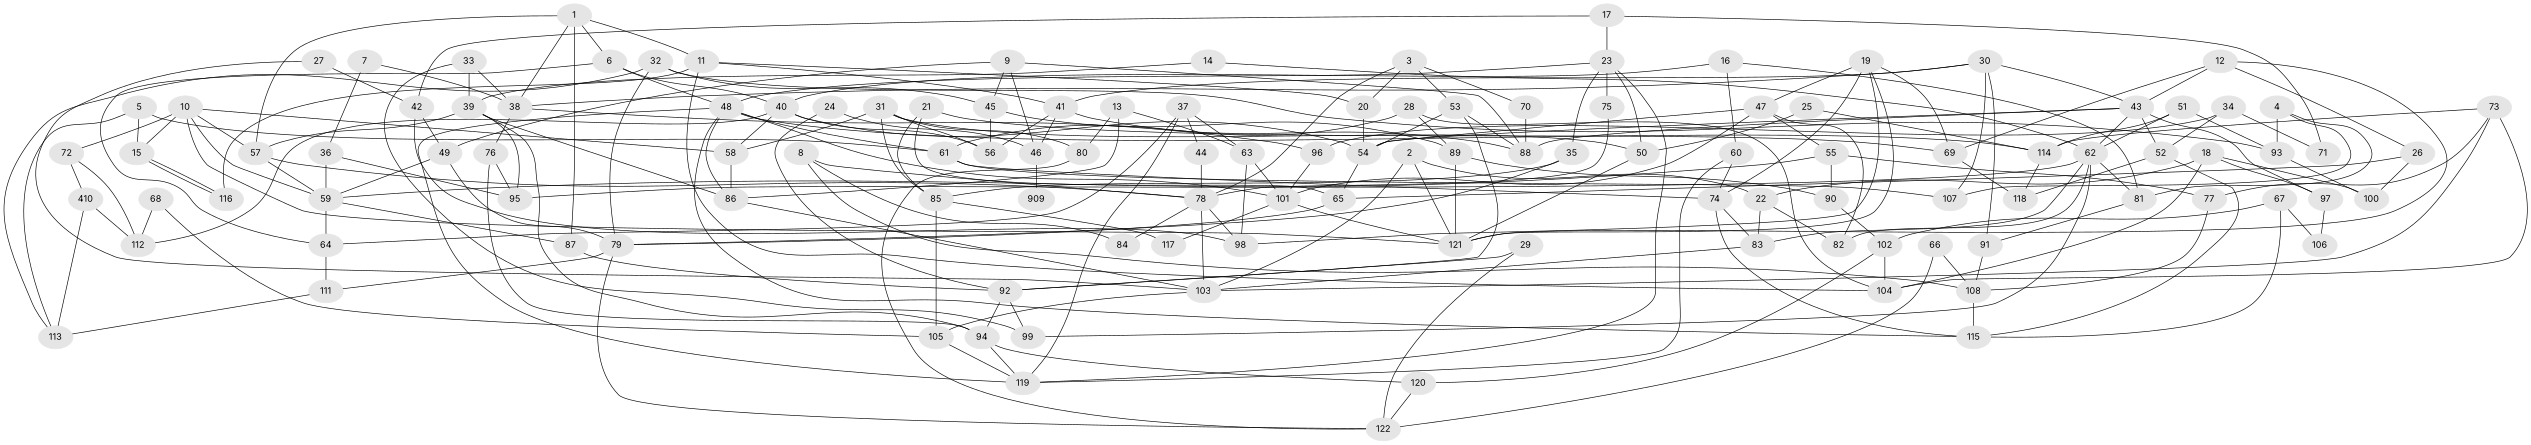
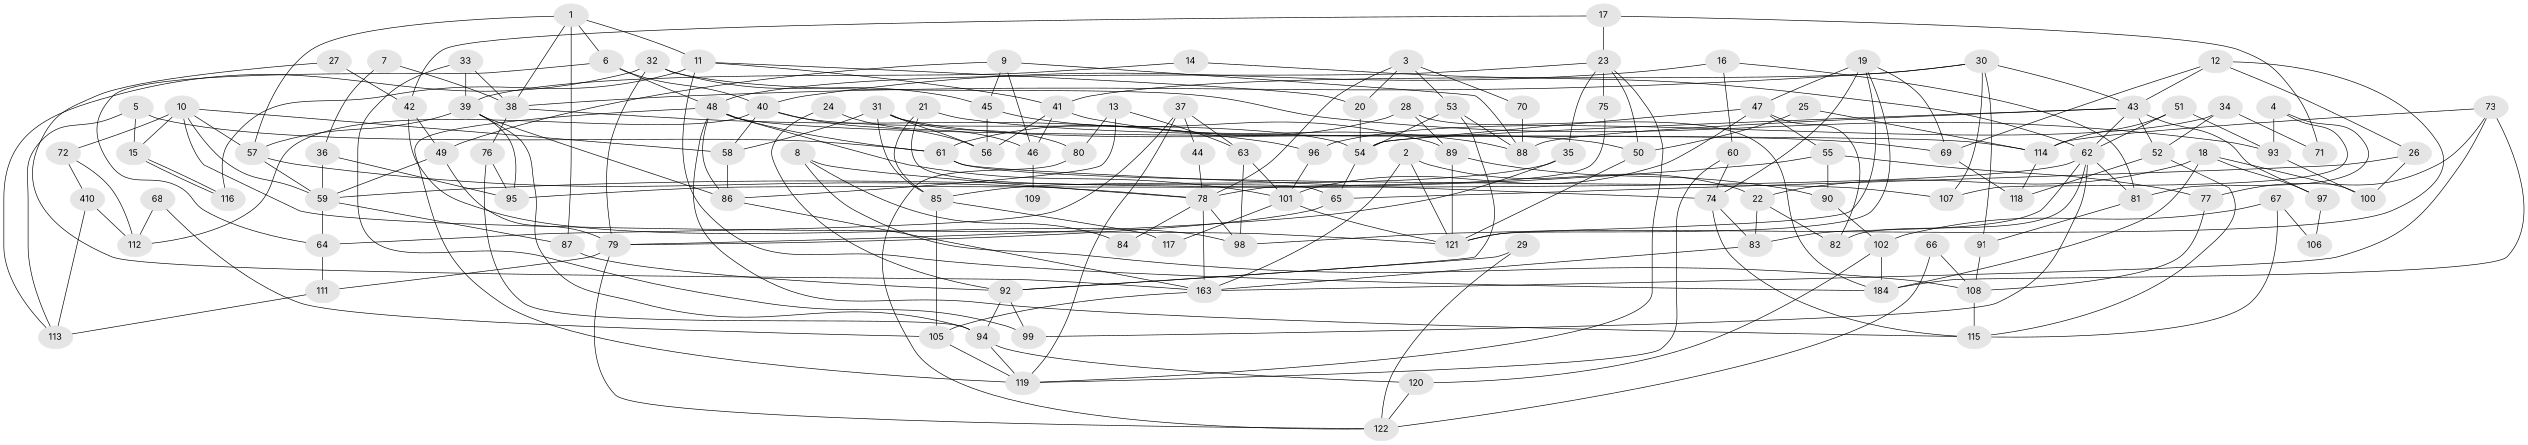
node "909": label "909" -> "109"
node "103": label "103" -> "163"
node "104": label "104" -> "184"
